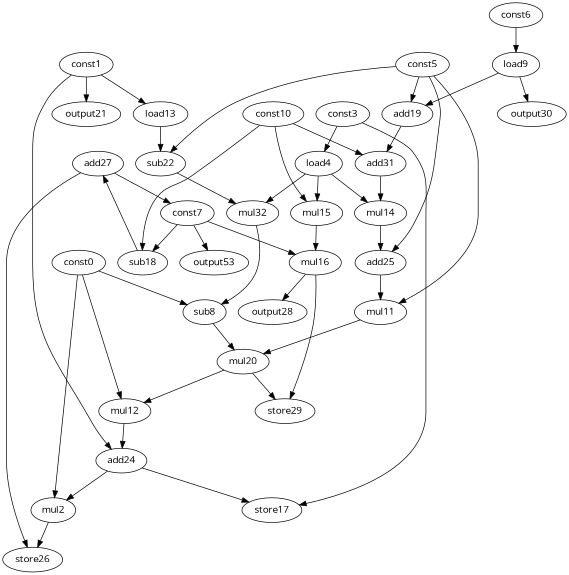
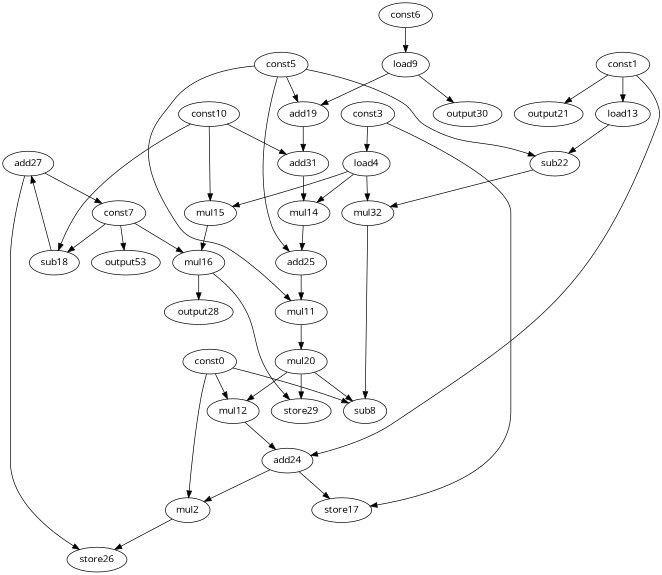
edge "sub8" -> "mul20": reversed
